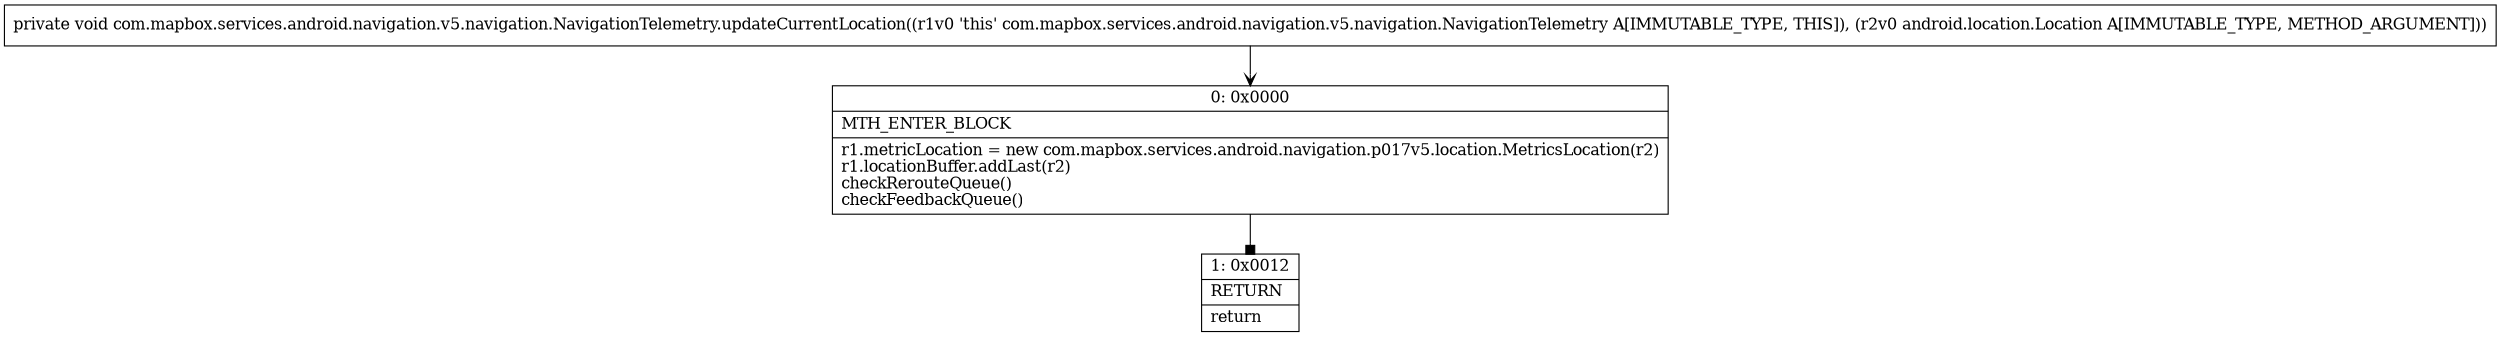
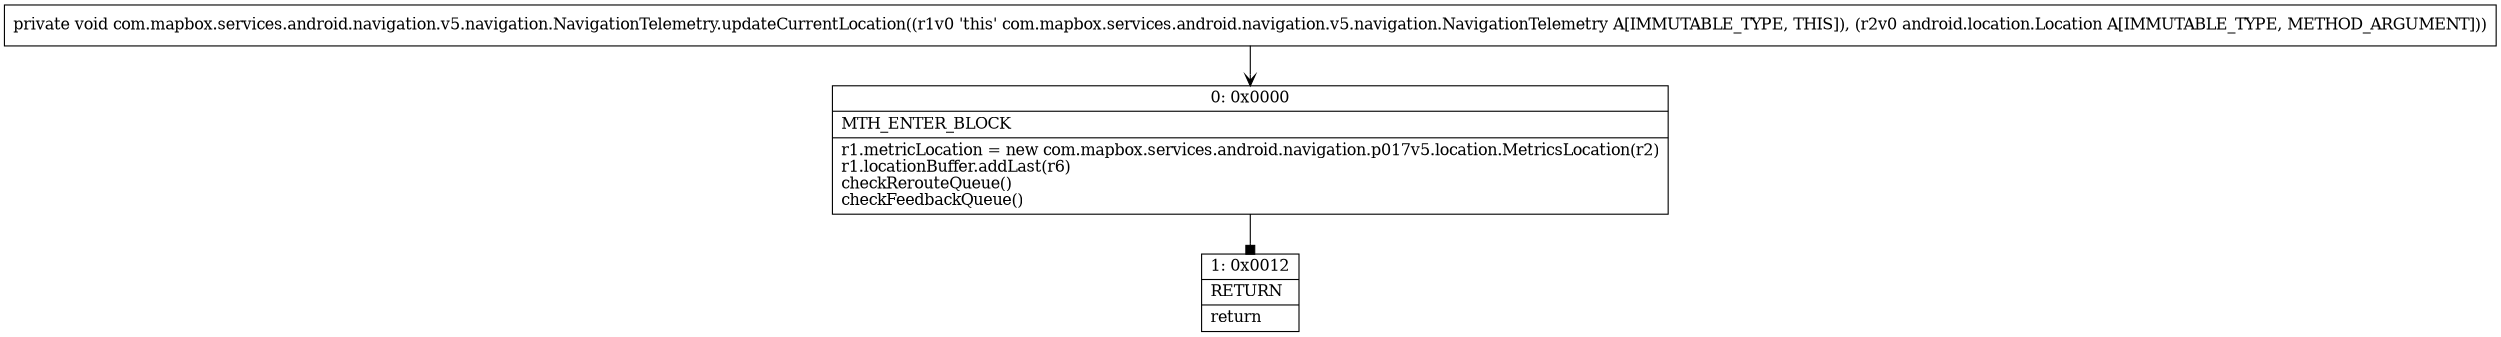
node "0: 0x0000": text "r1.locationBuffer.addLast(r2)" -> "r1.locationBuffer.addLast(r6)"
